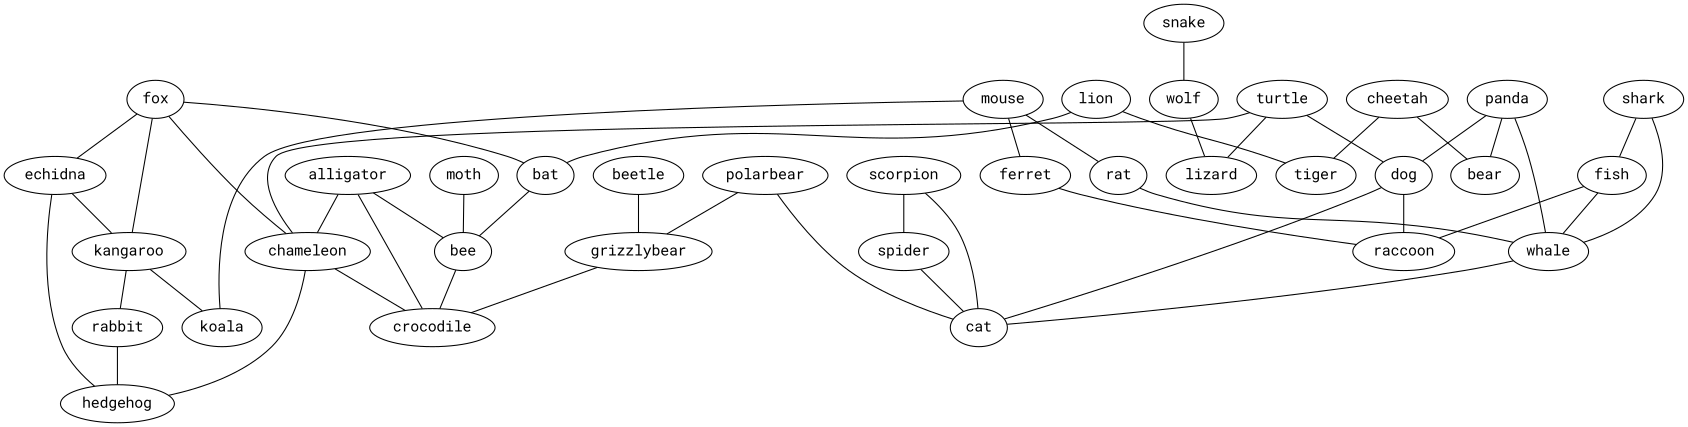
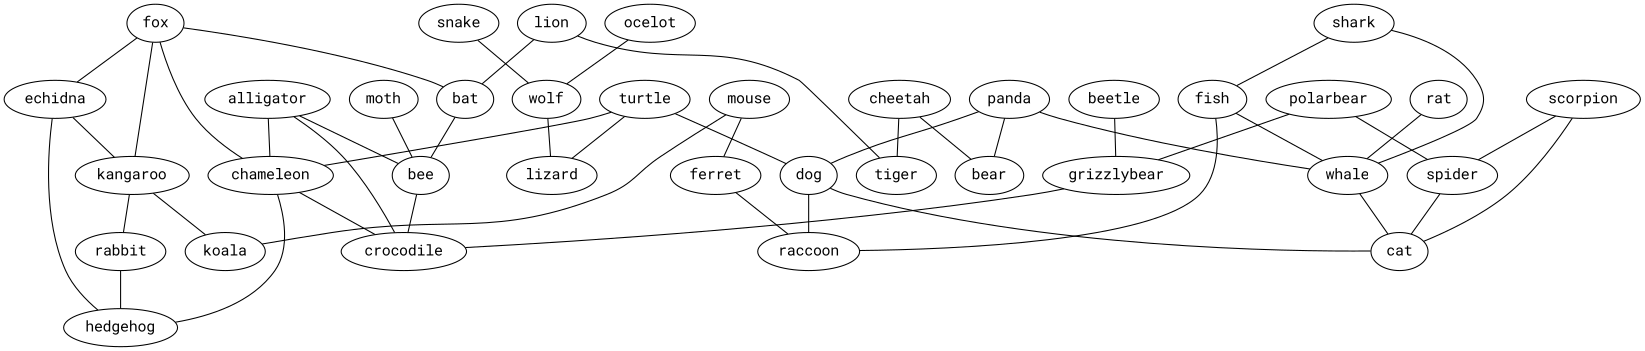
node "ocelot": added
edge "mouse" -- "rat": removed
edge "polarbear" -- "cat": now "polarbear" -- "spider"
